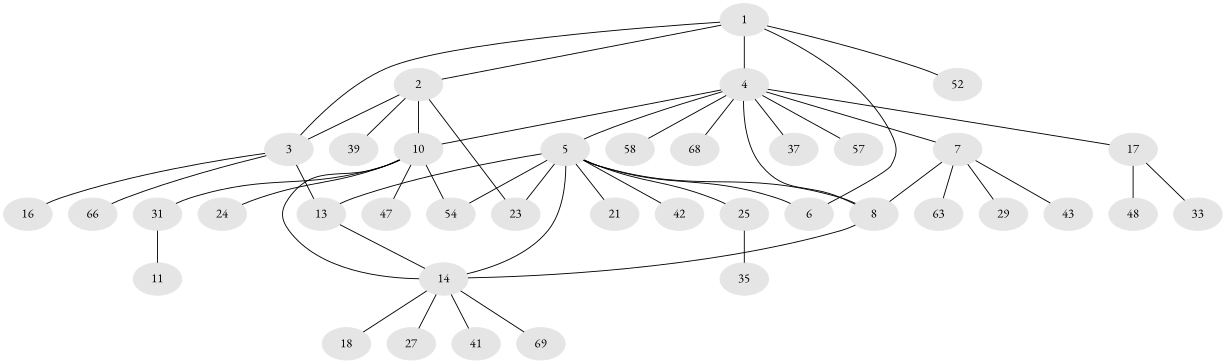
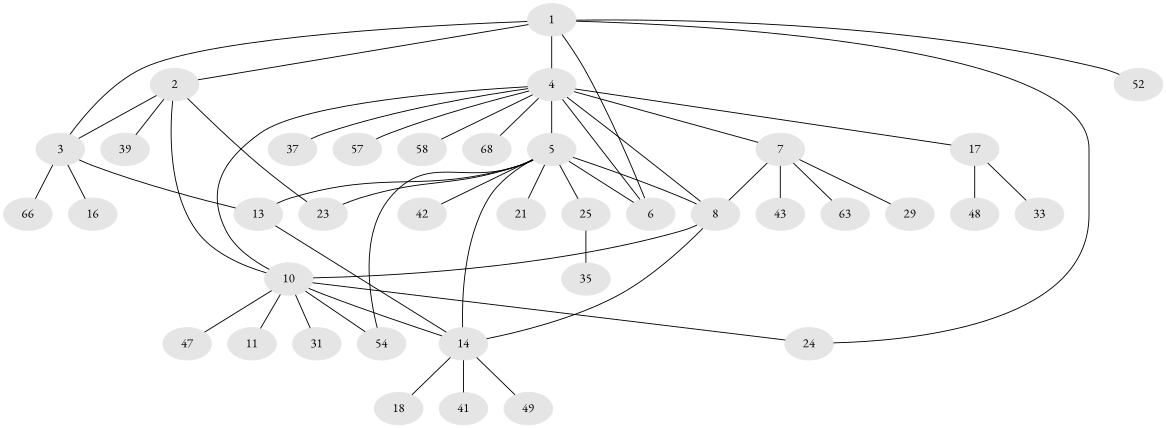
edge "1" -- "24": added
edge "4" -- "6": added
edge "31" -- "11": now "10" -- "11"
edge "8" -- "10": added
node "27": removed
node "69": label "69" -> "49"
